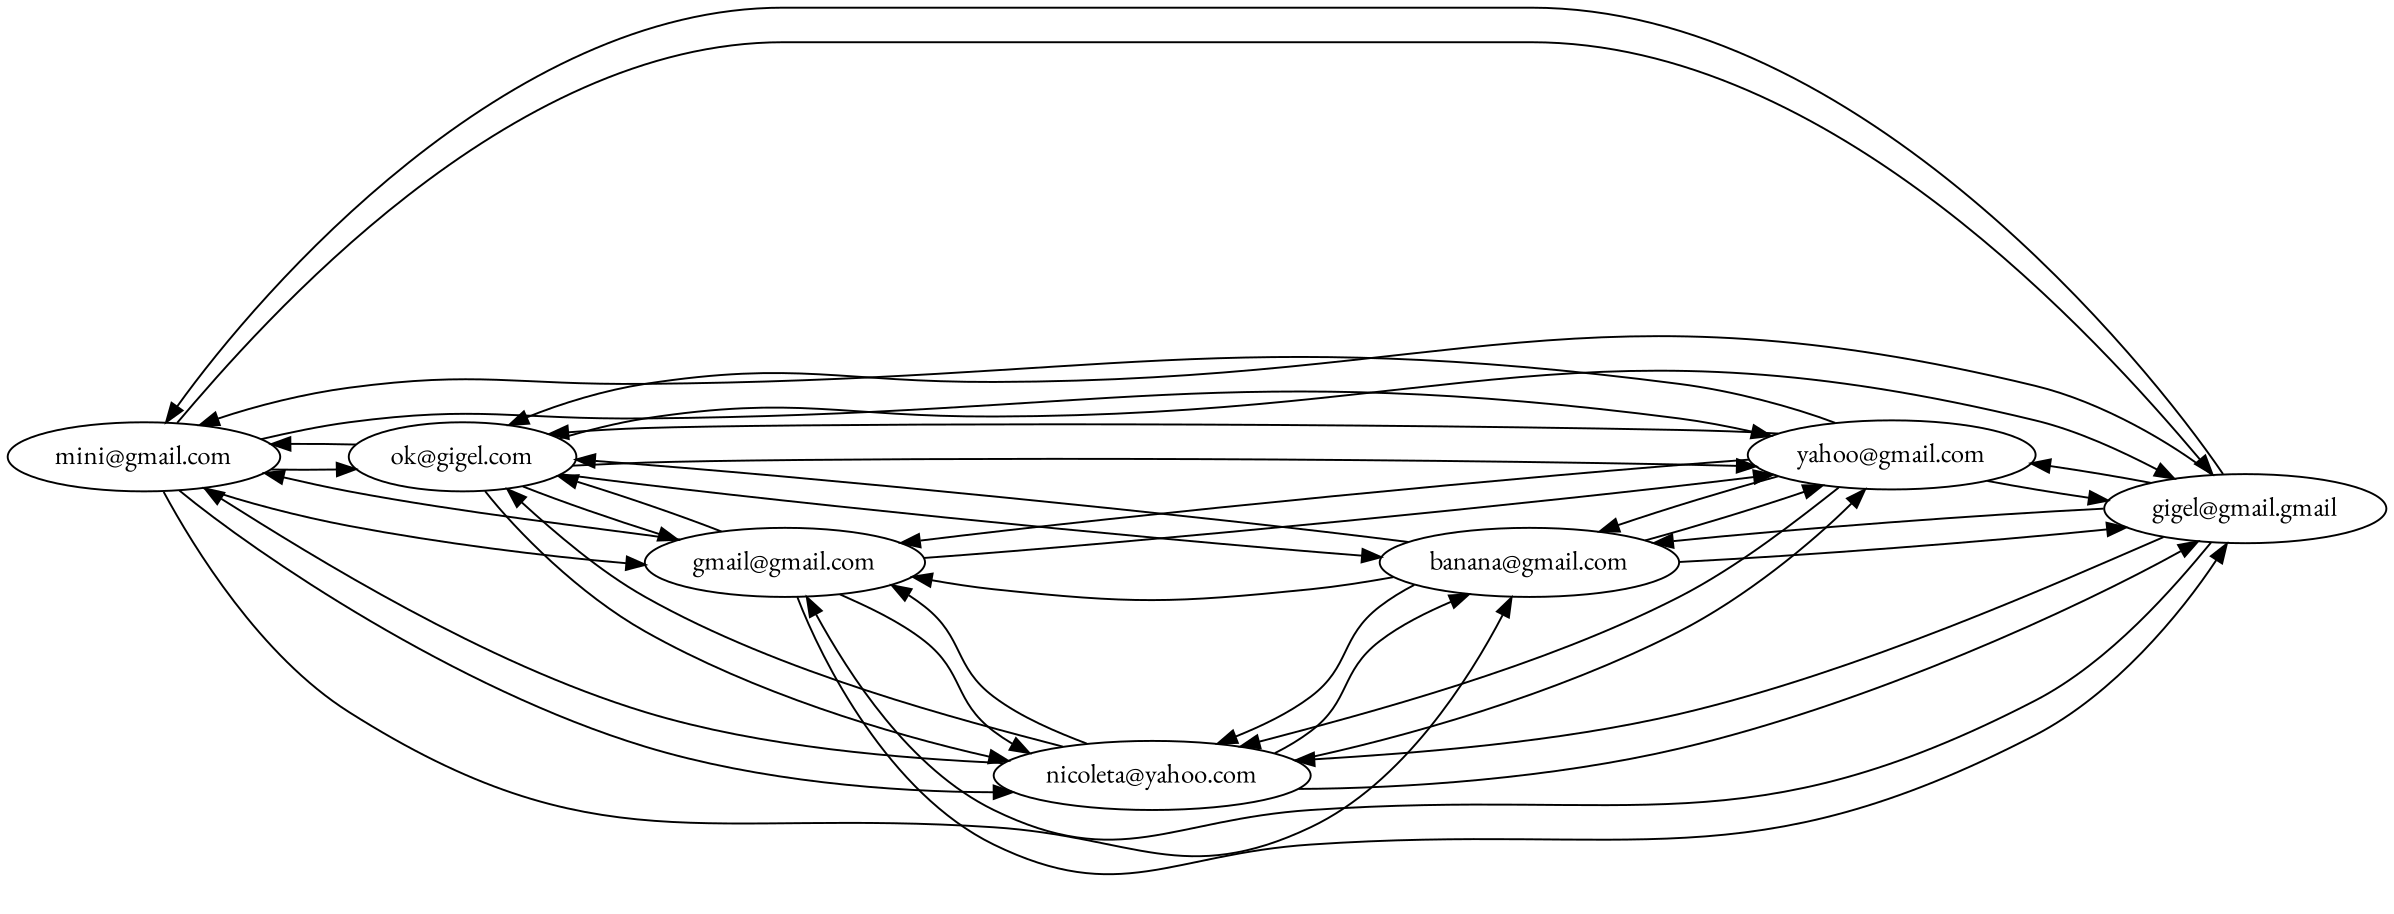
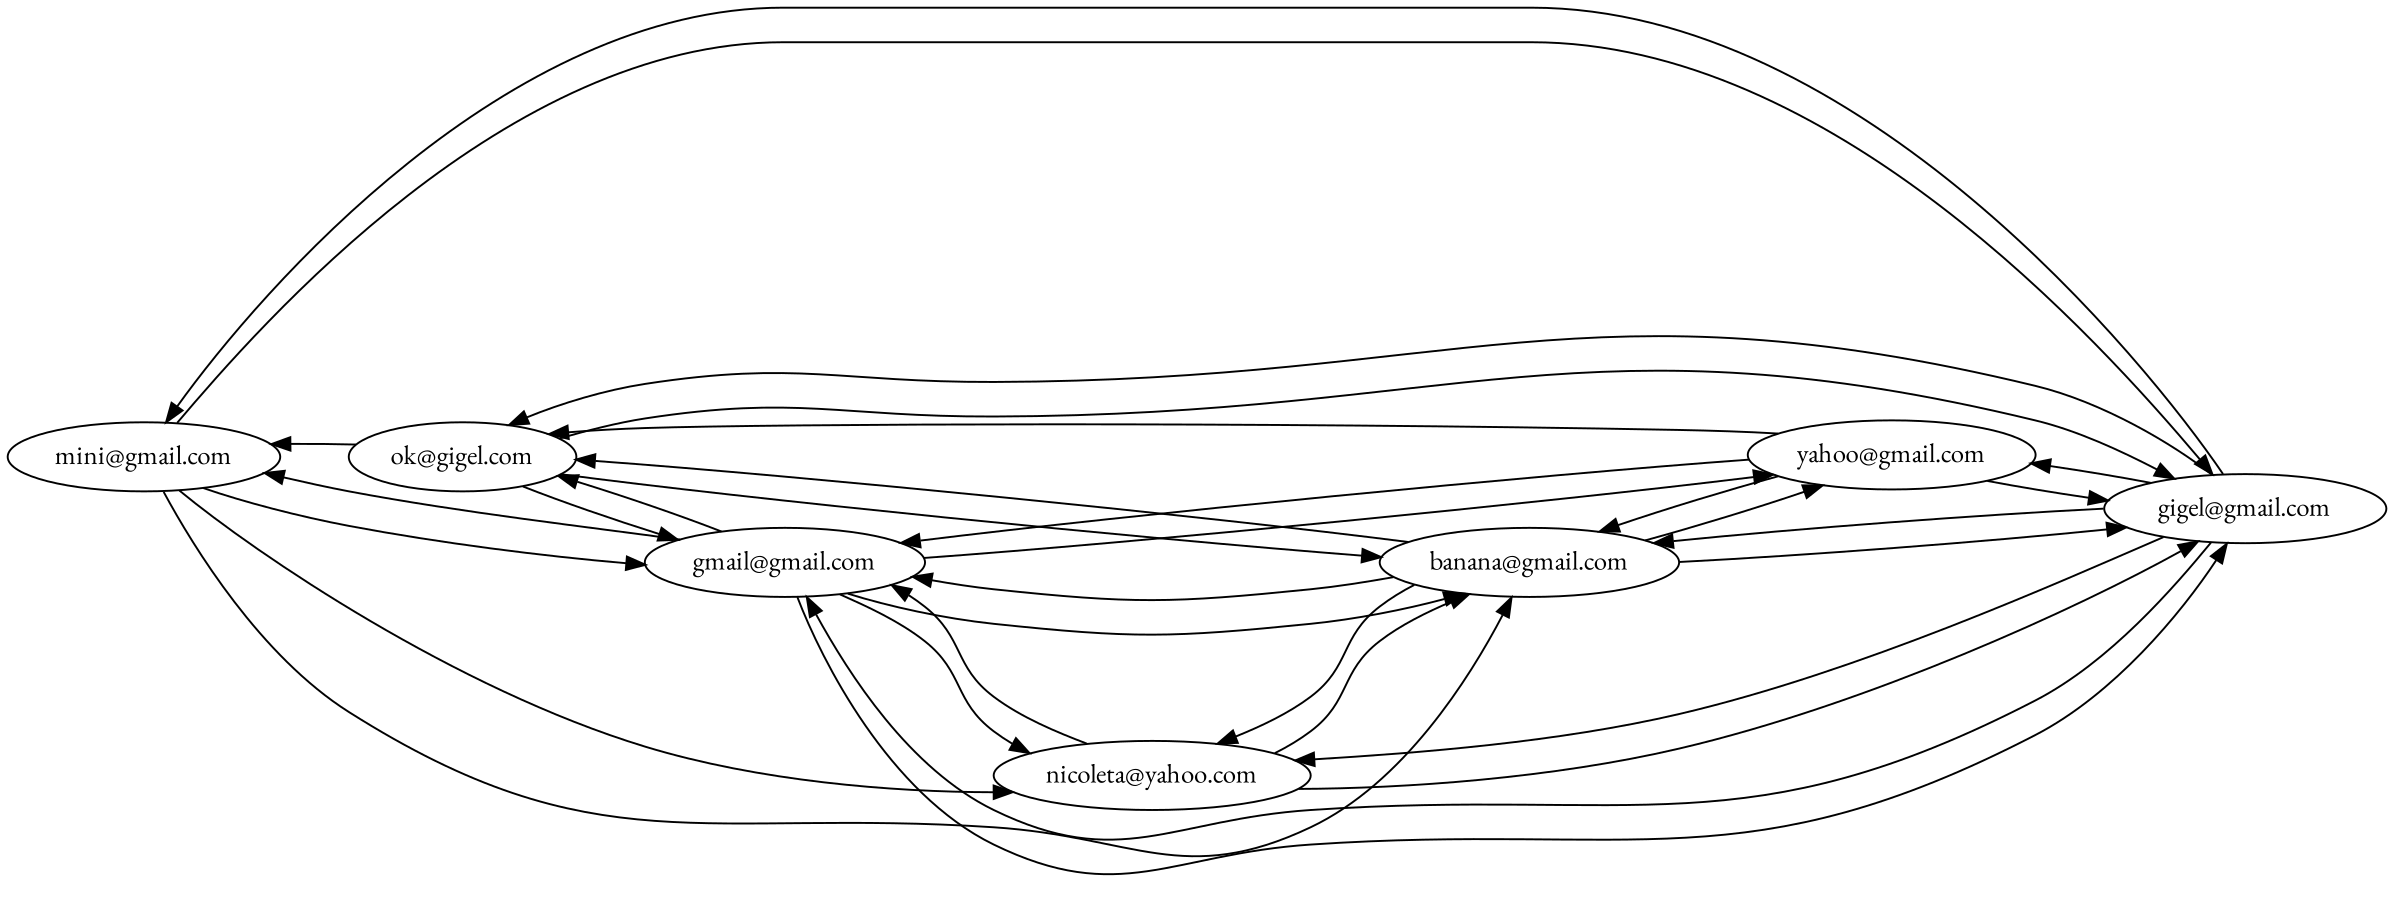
edge "yahoo@gmail.com" -> "mini@gmail.com": removed
edge "mini@gmail.com" -> "yahoo@gmail.com": removed
edge "ok@gigel.com" -> "yahoo@gmail.com": removed
edge "mini@gmail.com" -> "ok@gigel.com": removed
node "gigel@gmail.gmail": label "gigel@gmail.gmail" -> "gigel@gmail.com"
edge "gmail@gmail.com" -> "banana@gmail.com": added
edge "yahoo@gmail.com" -> "nicoleta@yahoo.com": removed
edge "nicoleta@yahoo.com" -> "ok@gigel.com": removed
edge "ok@gigel.com" -> "nicoleta@yahoo.com": removed
edge "nicoleta@yahoo.com" -> "yahoo@gmail.com": removed
edge "nicoleta@yahoo.com" -> "mini@gmail.com": removed
